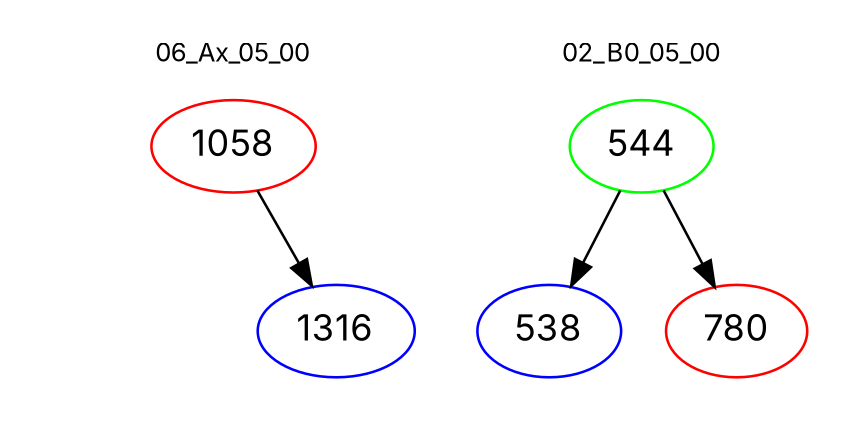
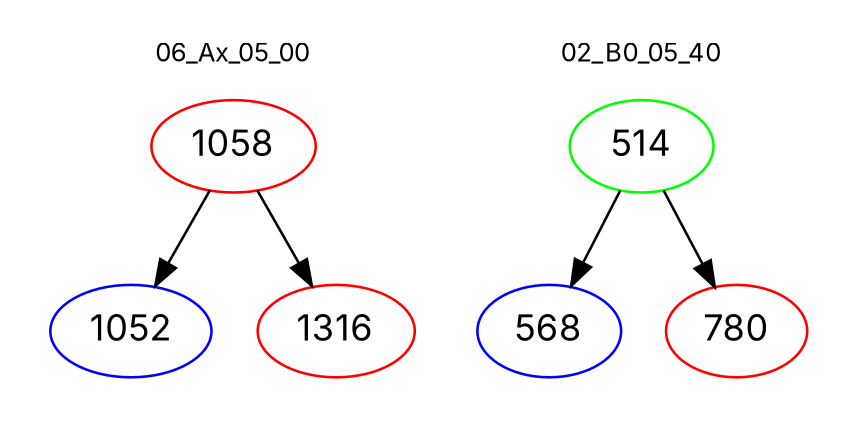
cluster "02_B0_05_00": label "02_B0_05_00" -> "02_B0_05_40"
node "544": label "544" -> "514"
node "1052": added
node "1316": color blue -> red
node "538": label "538" -> "568"
